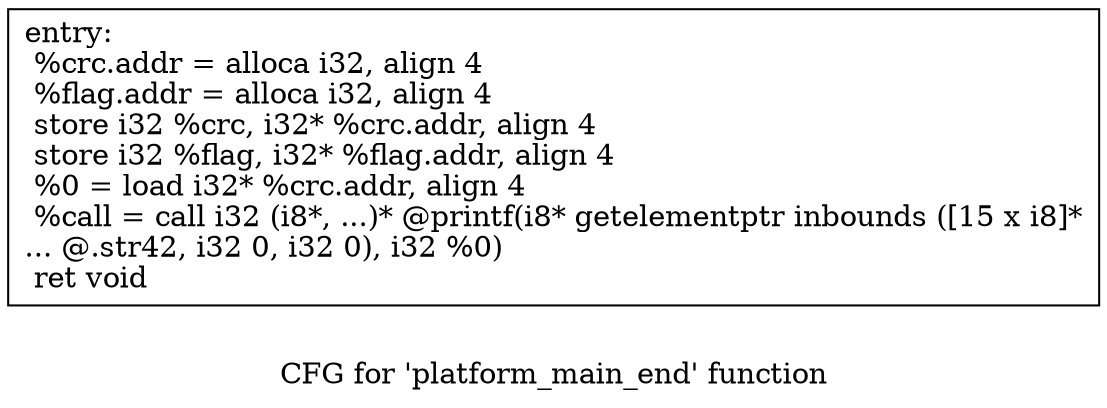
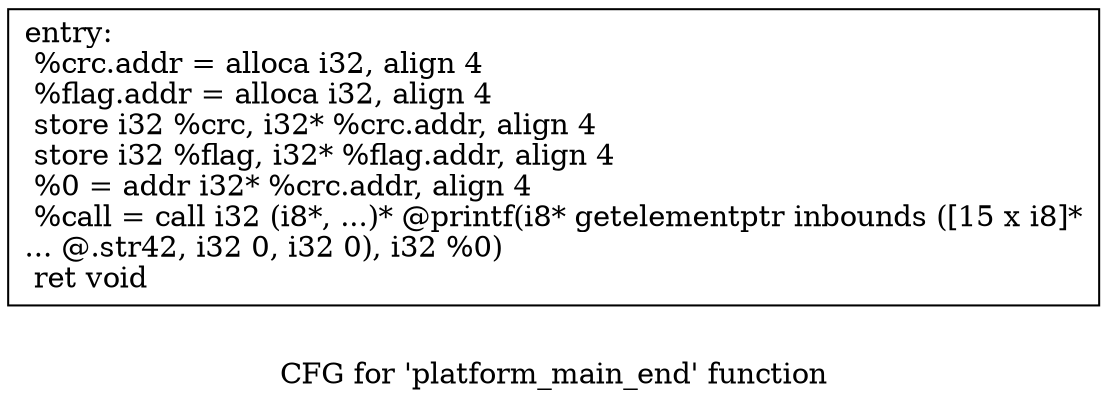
node "entry:": text "%0 = load i32* %crc.addr, align 4" -> "%0 = addr i32* %crc.addr, align 4"
